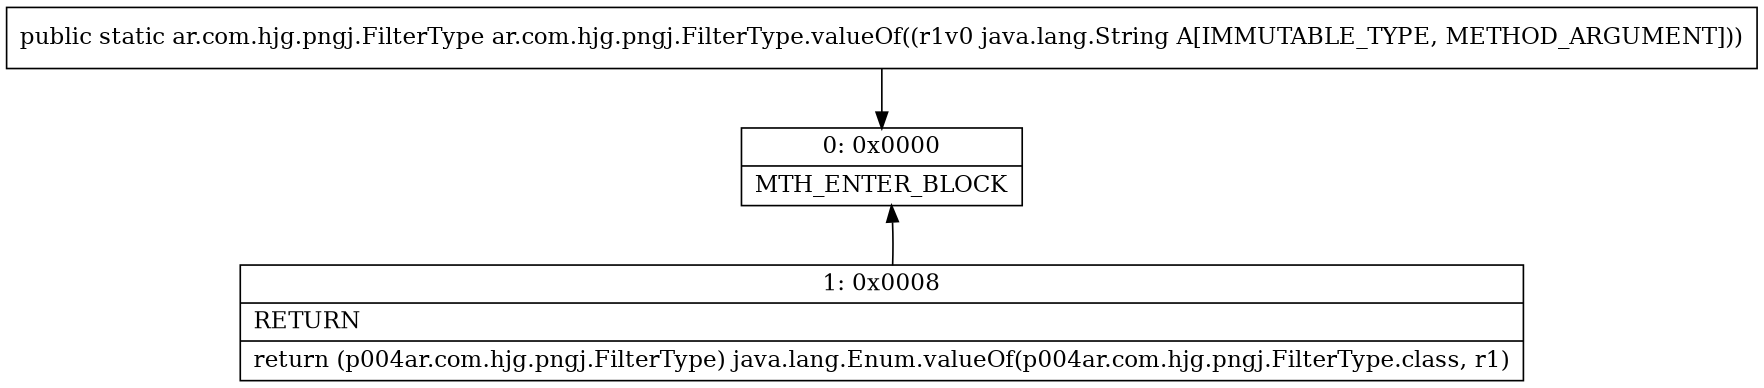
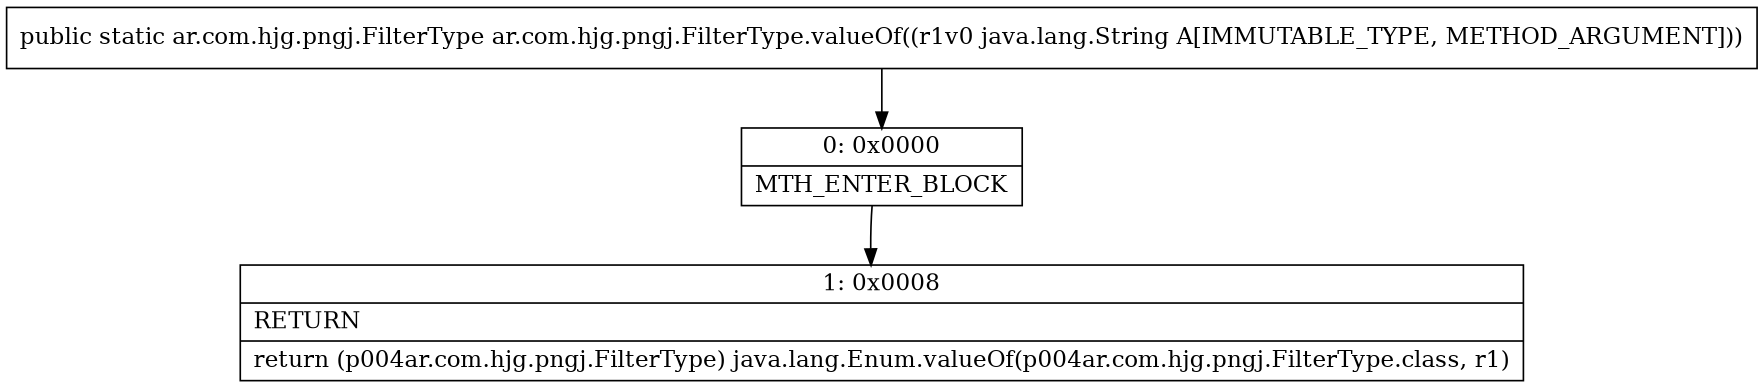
edge "1: 0x0008" -> "0: 0x0000": reversed
